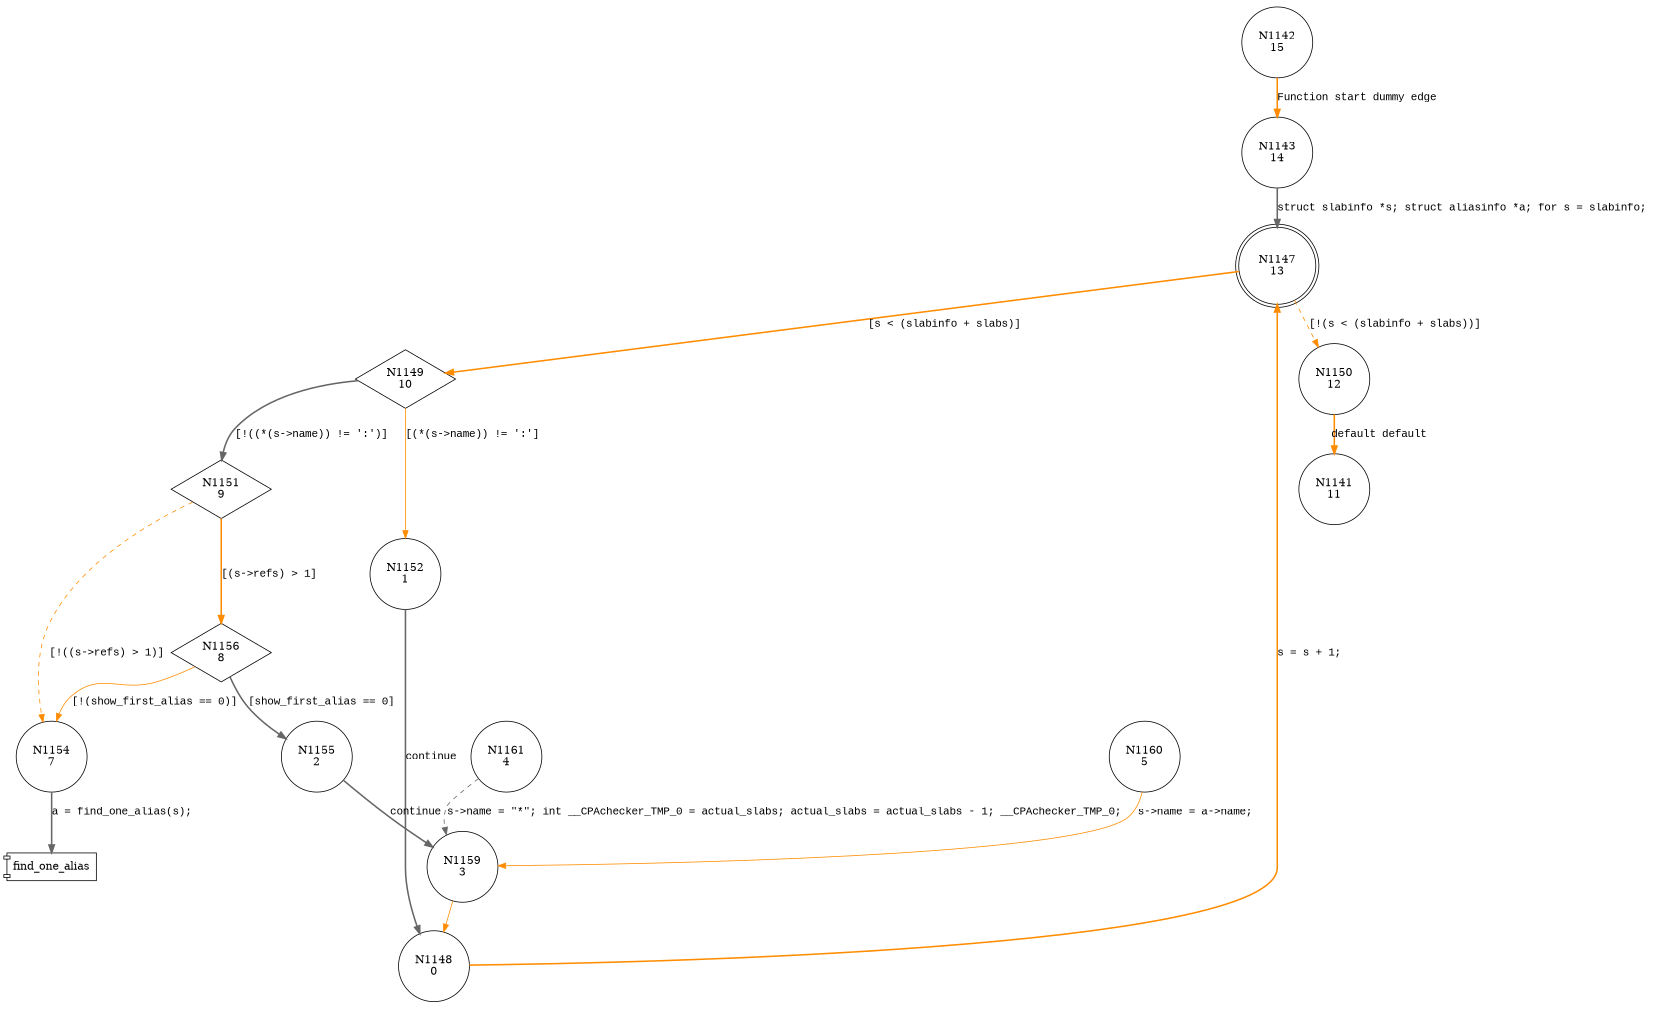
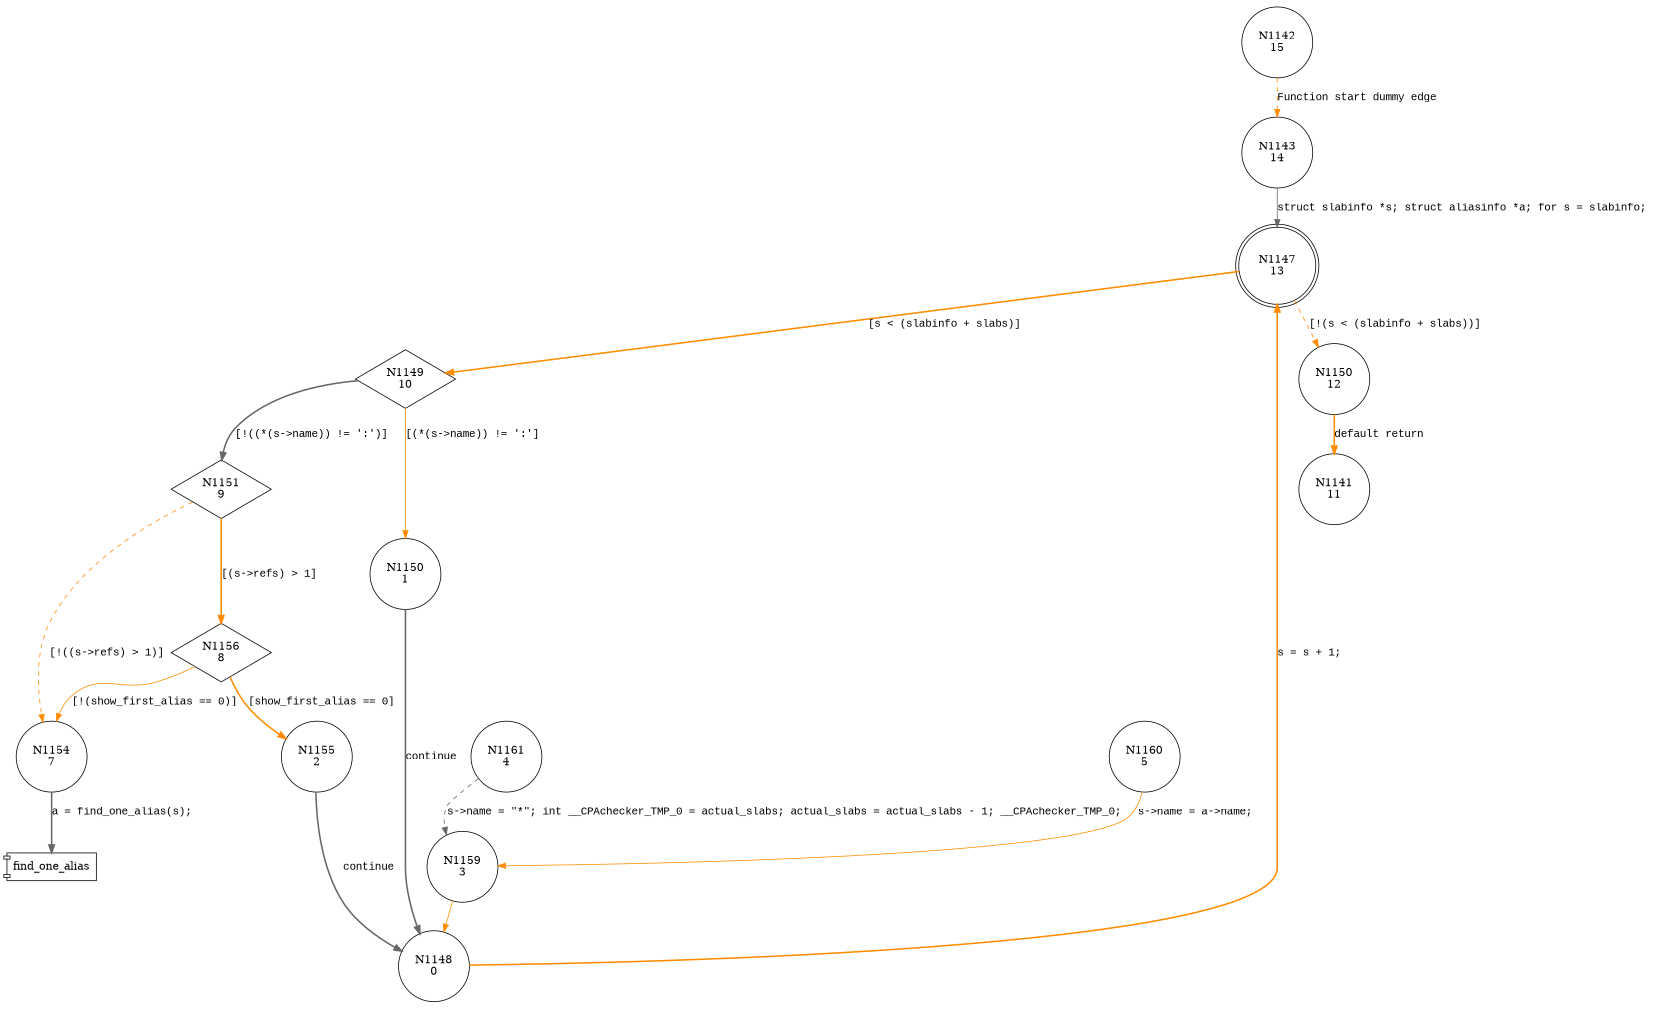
edge "N1142 15" -> "N1143 14": style bold -> dashed
edge "N1143 14" -> "N1147 13": style bold -> solid
edge "N1150 12" -> "N1141 11": label "default default" -> "default return"
node "N1152 1": label "N1152 1" -> "N1150 1"
edge "N1156 8" -> "N1155 2": color gray40 -> darkorange
edge "N1155 2" -> "N1159 3": now "N1155 2" -> "N1148 0"
